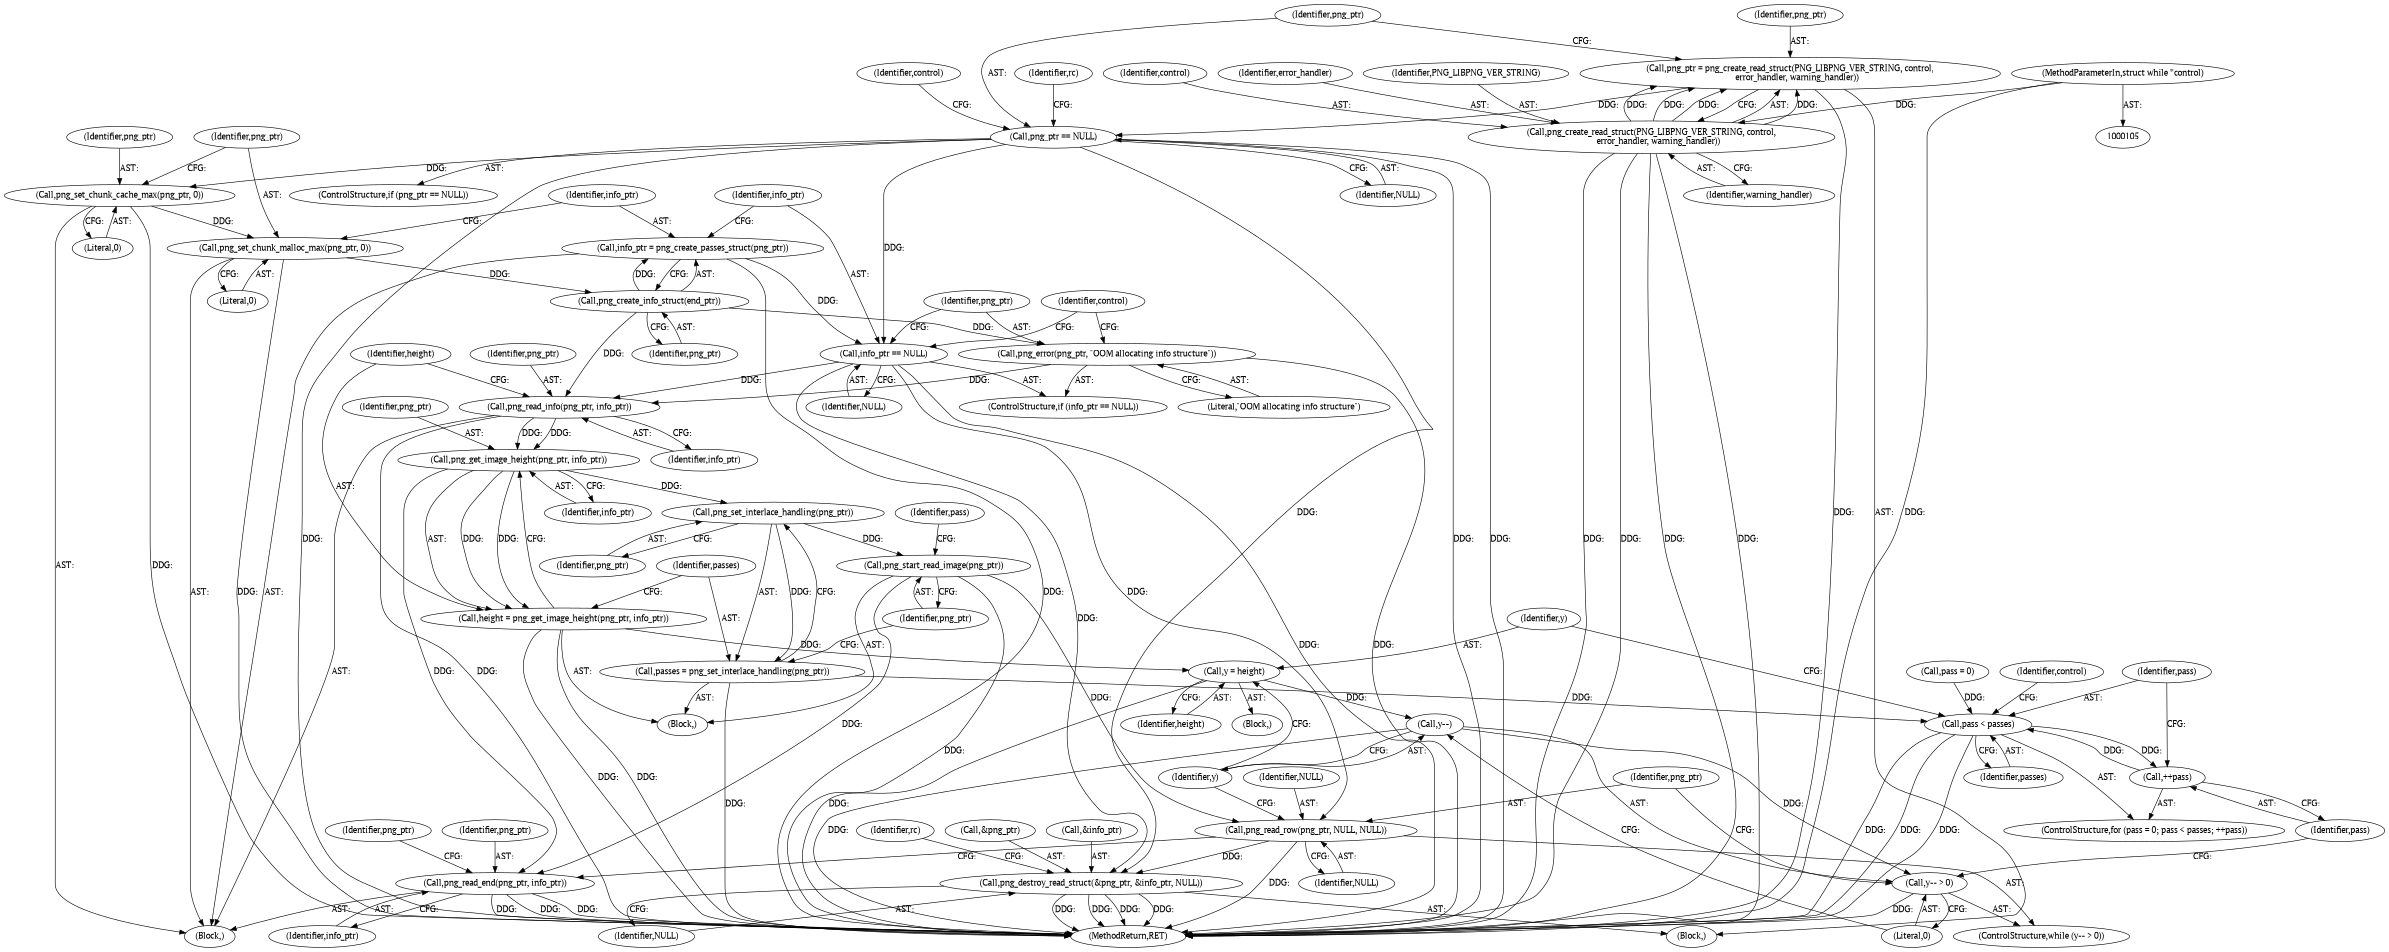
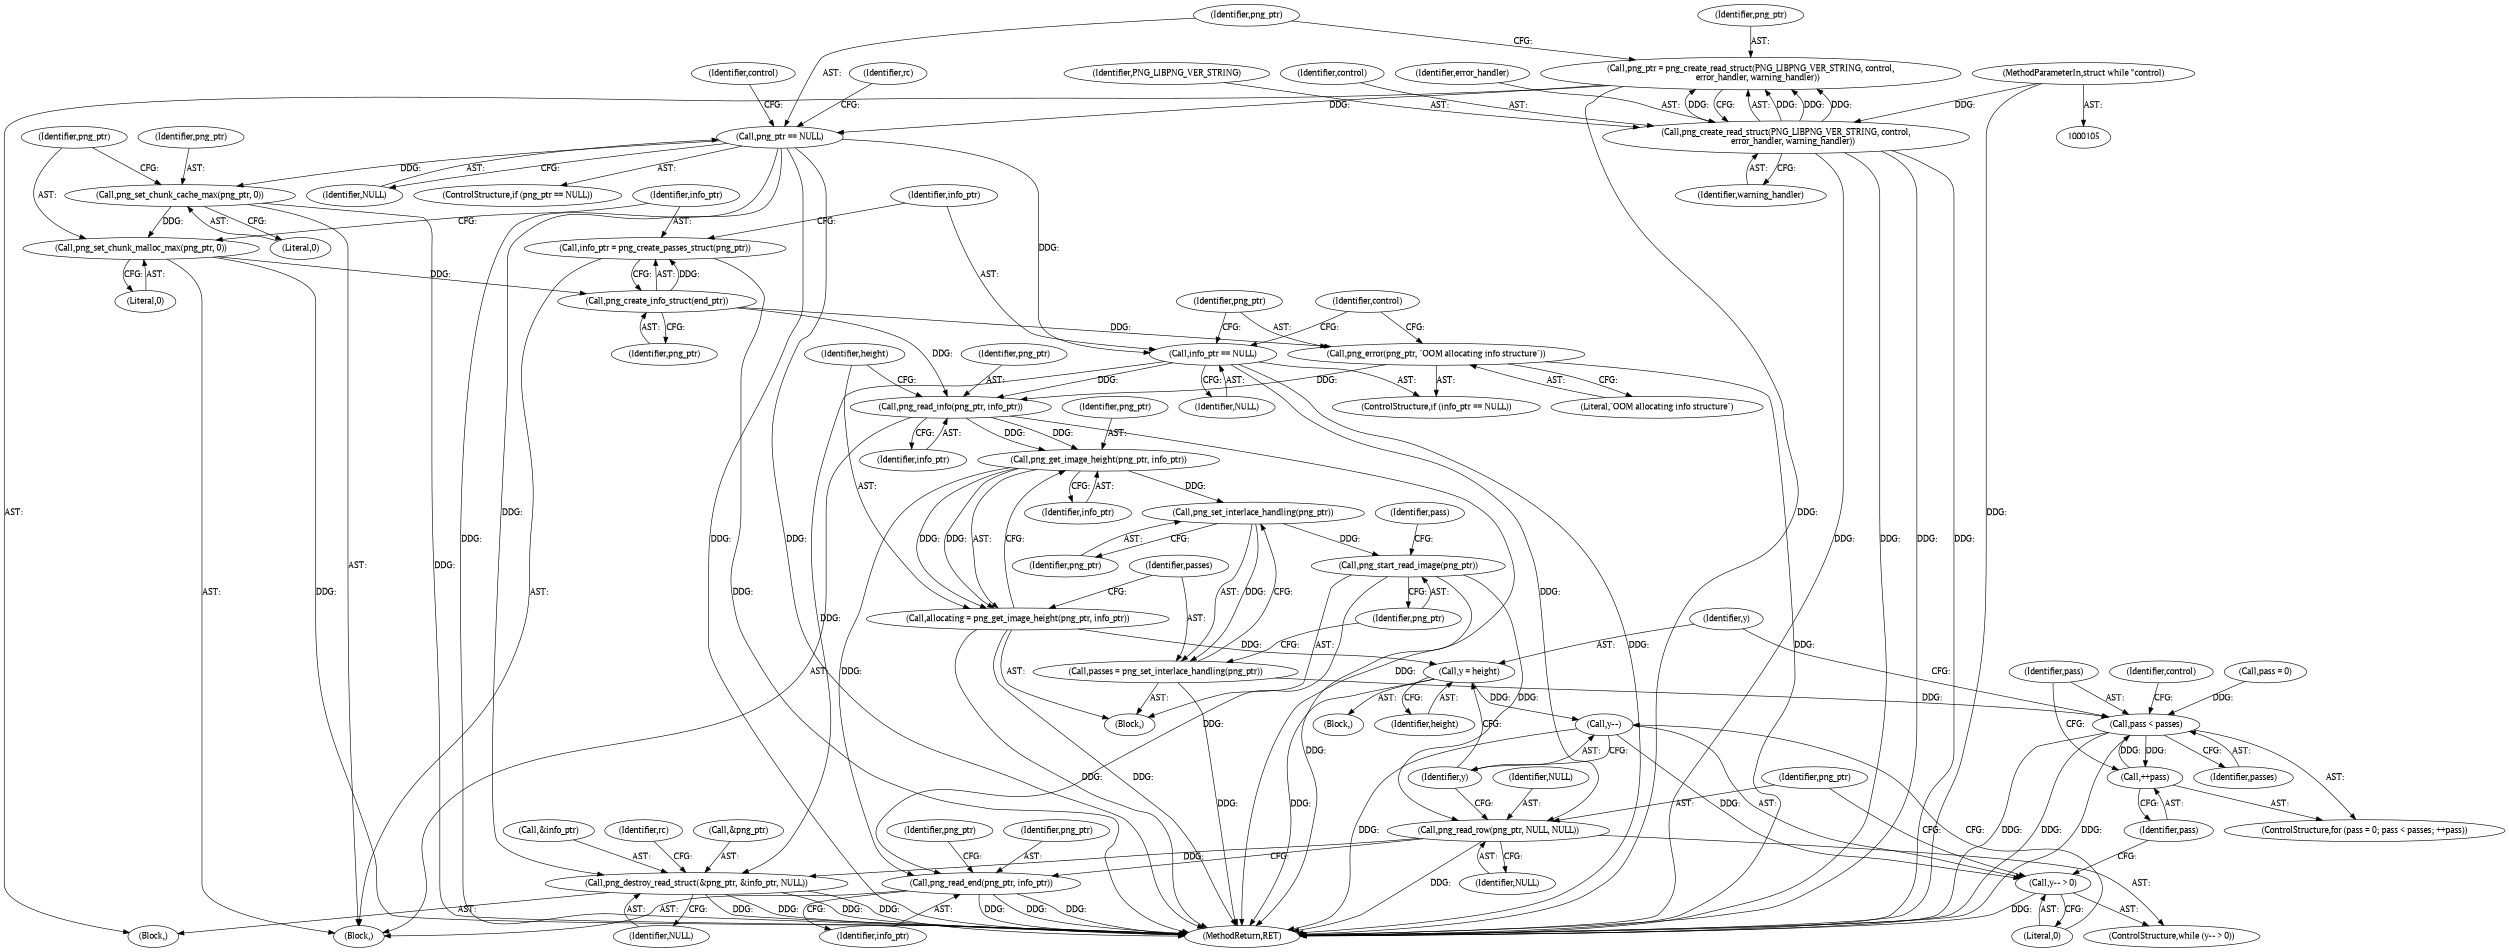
edge "(Call,info_ptr = png_create_passes_struct(png_ptr))" -> "(Call,info_ptr == NULL)": removed, label "DDG:"
node "(Call,height = png_get_image_height(png_ptr, info_ptr))": label "(Call,height = png_get_image_height(png_ptr, info_ptr))" -> "(Call,allocating = png_get_image_height(png_ptr, info_ptr))"
